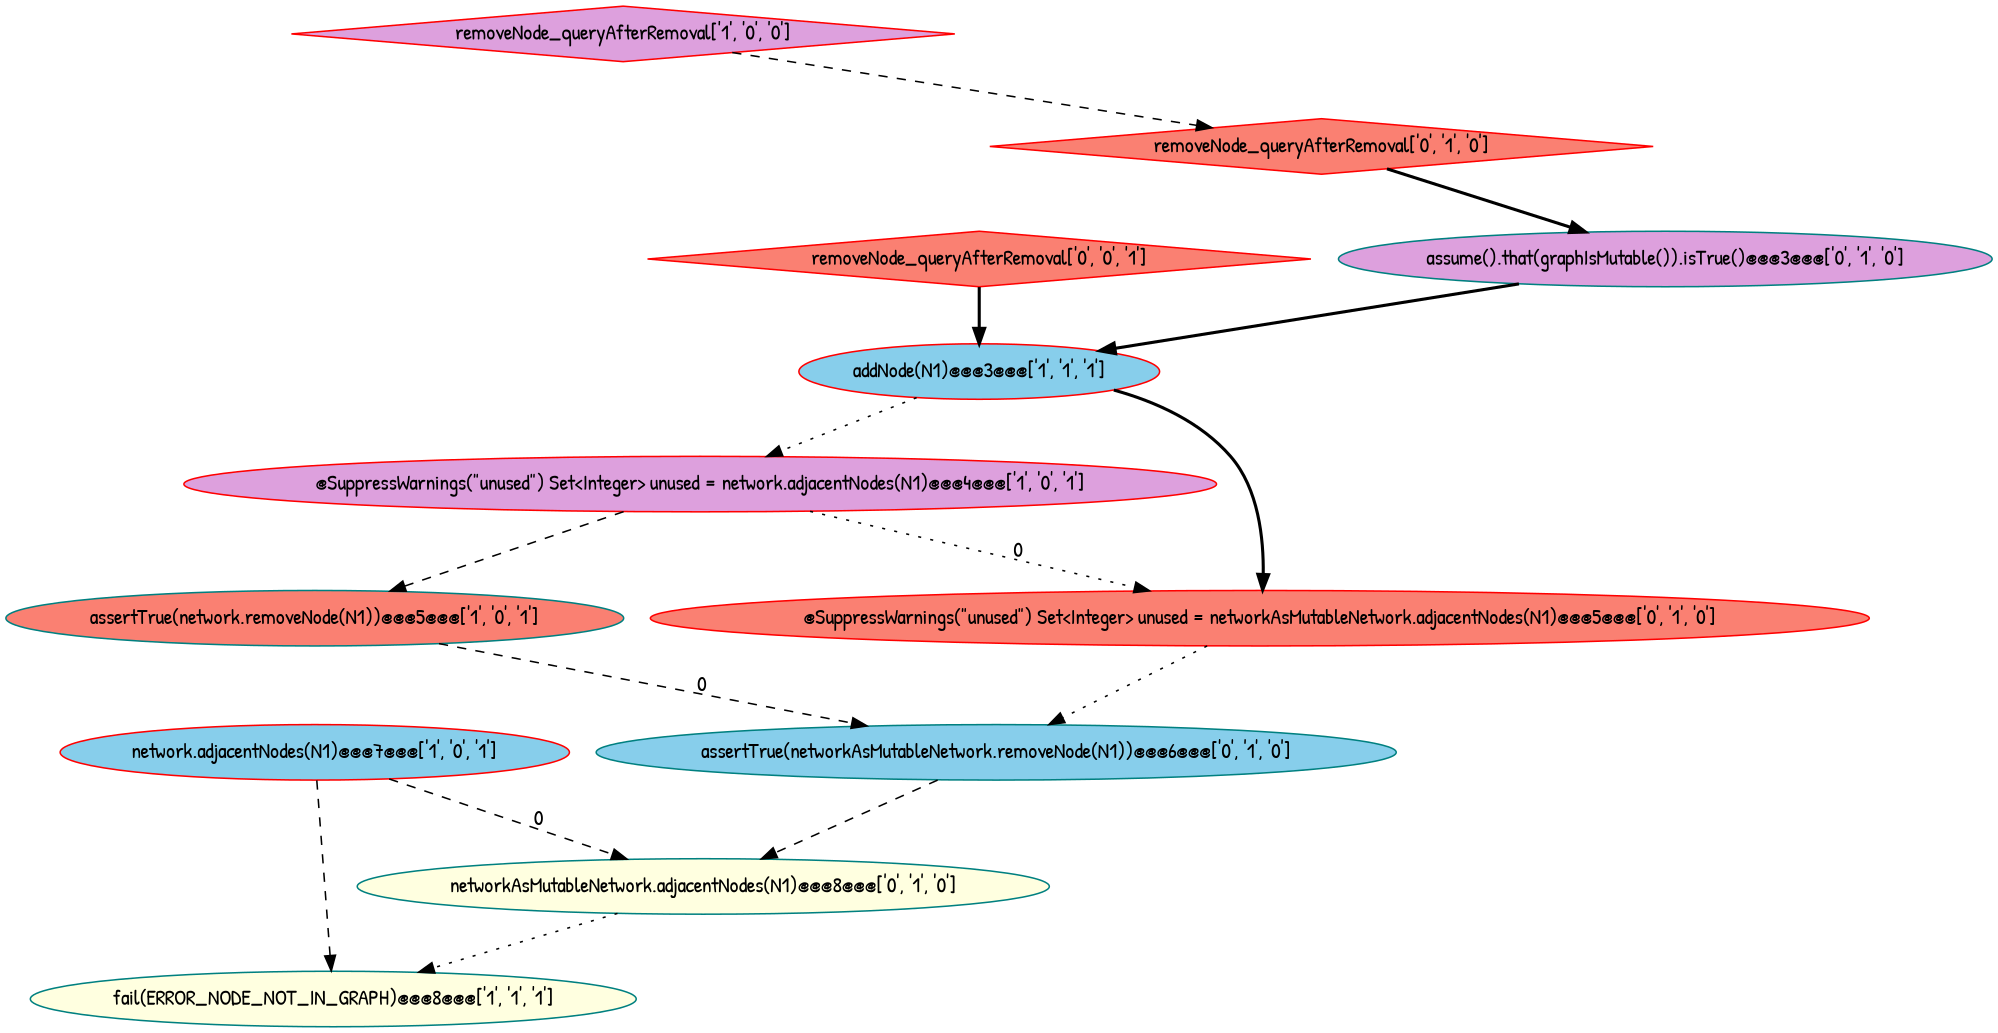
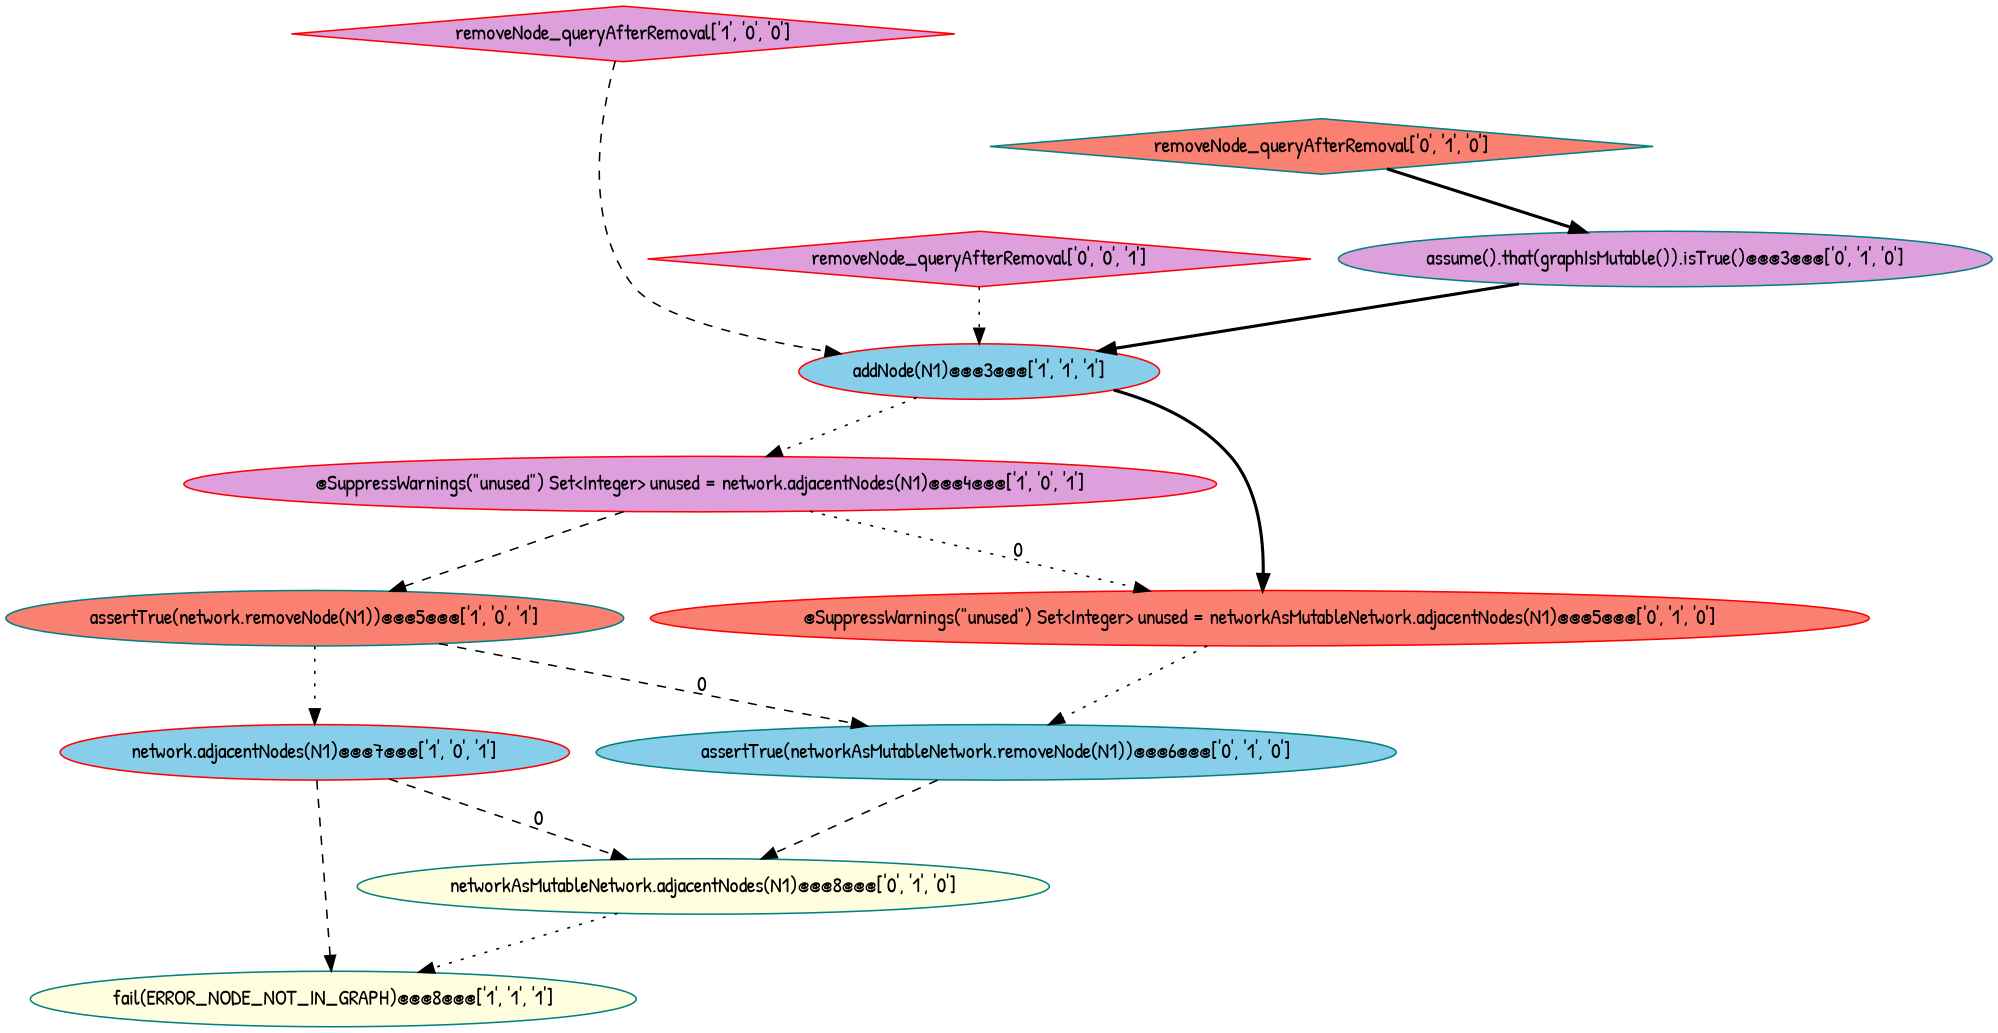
edge "removeNode_queryAfterRemoval['1', '0', '0']" -> "removeNode_queryAfterRemoval['0', '1', '0']": now "removeNode_queryAfterRemoval['1', '0', '0']" -> "addNode(N1)@@@3@@@['1', '1', '1']"
node "removeNode_queryAfterRemoval['0', '1', '0']": color red -> teal
node "removeNode_queryAfterRemoval['0', '0', '1']": fillcolor salmon -> plum
edge "removeNode_queryAfterRemoval['0', '0', '1']" -> "addNode(N1)@@@3@@@['1', '1', '1']": style bold -> dotted
edge "assertTrue(network.removeNode(N1))@@@5@@@['1', '0', '1']" -> "network.adjacentNodes(N1)@@@7@@@['1', '0', '1']": added
